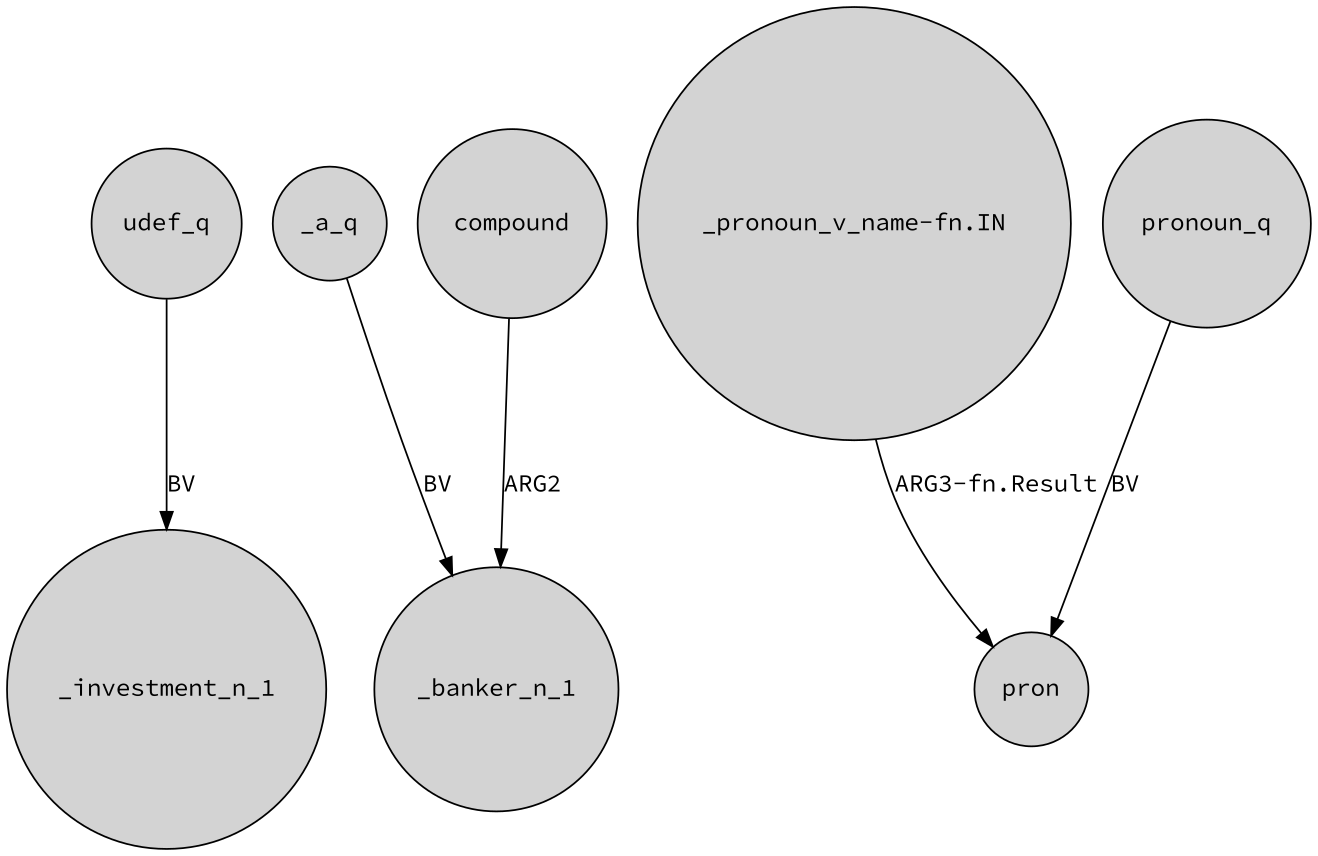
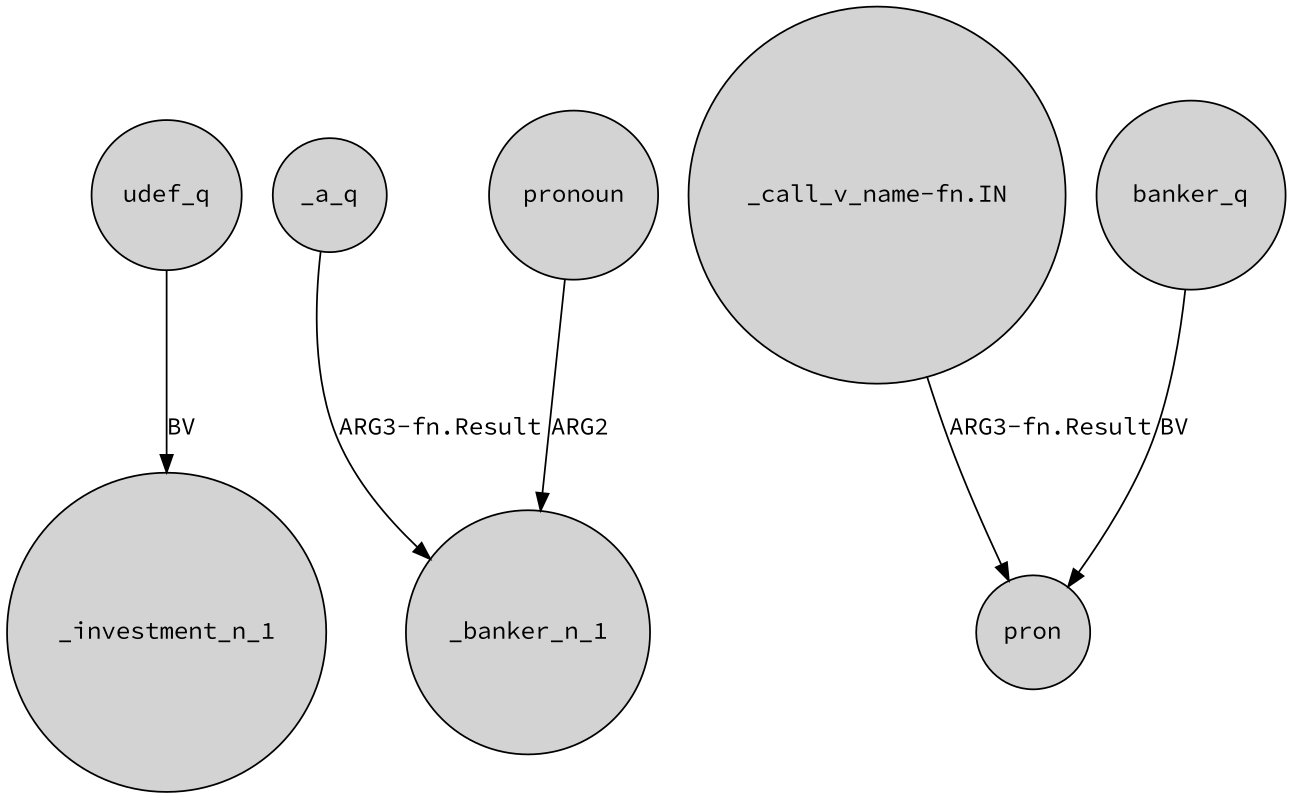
node "compound": label "compound" -> "pronoun"
node "_pronoun_v_name-fn.IN": label "_pronoun_v_name-fn.IN" -> "_call_v_name-fn.IN"
node "pronoun_q": label "pronoun_q" -> "banker_q"
edge "_a_q" -> "_banker_n_1": label "BV" -> "ARG3-fn.Result"
